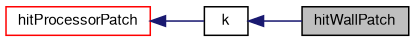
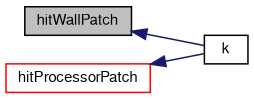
edge "hitWallPatch" -> "k": reversed
